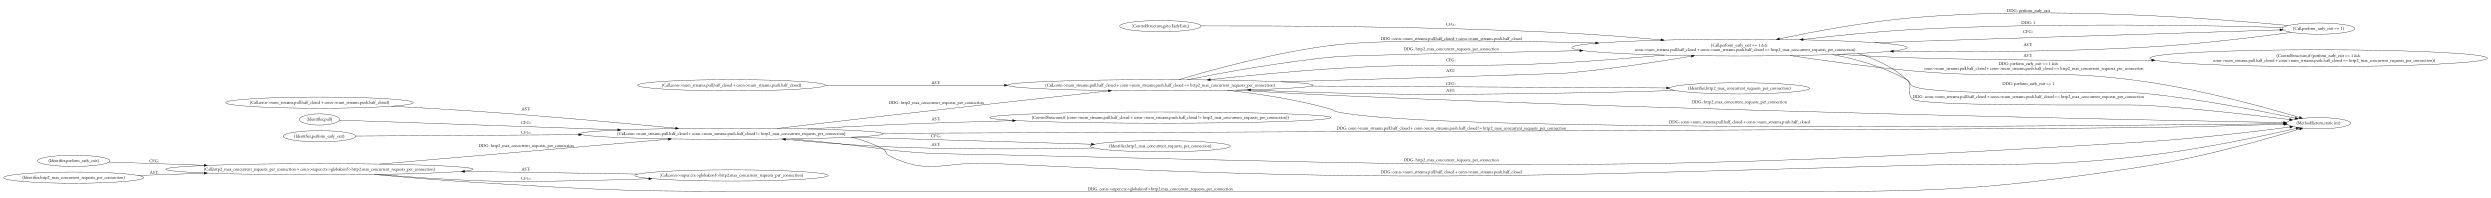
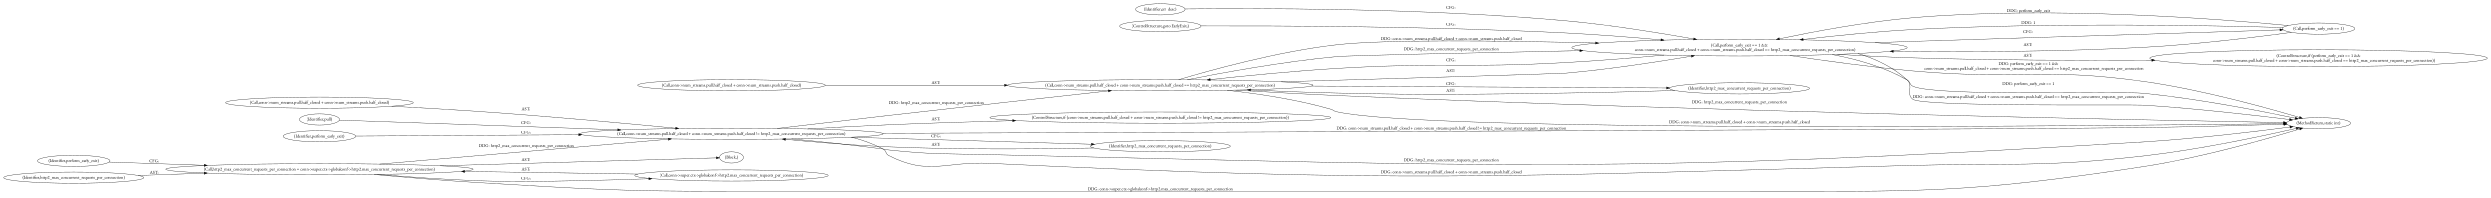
node "(Identifier,err_desc)": added
node "(Block,)": added
